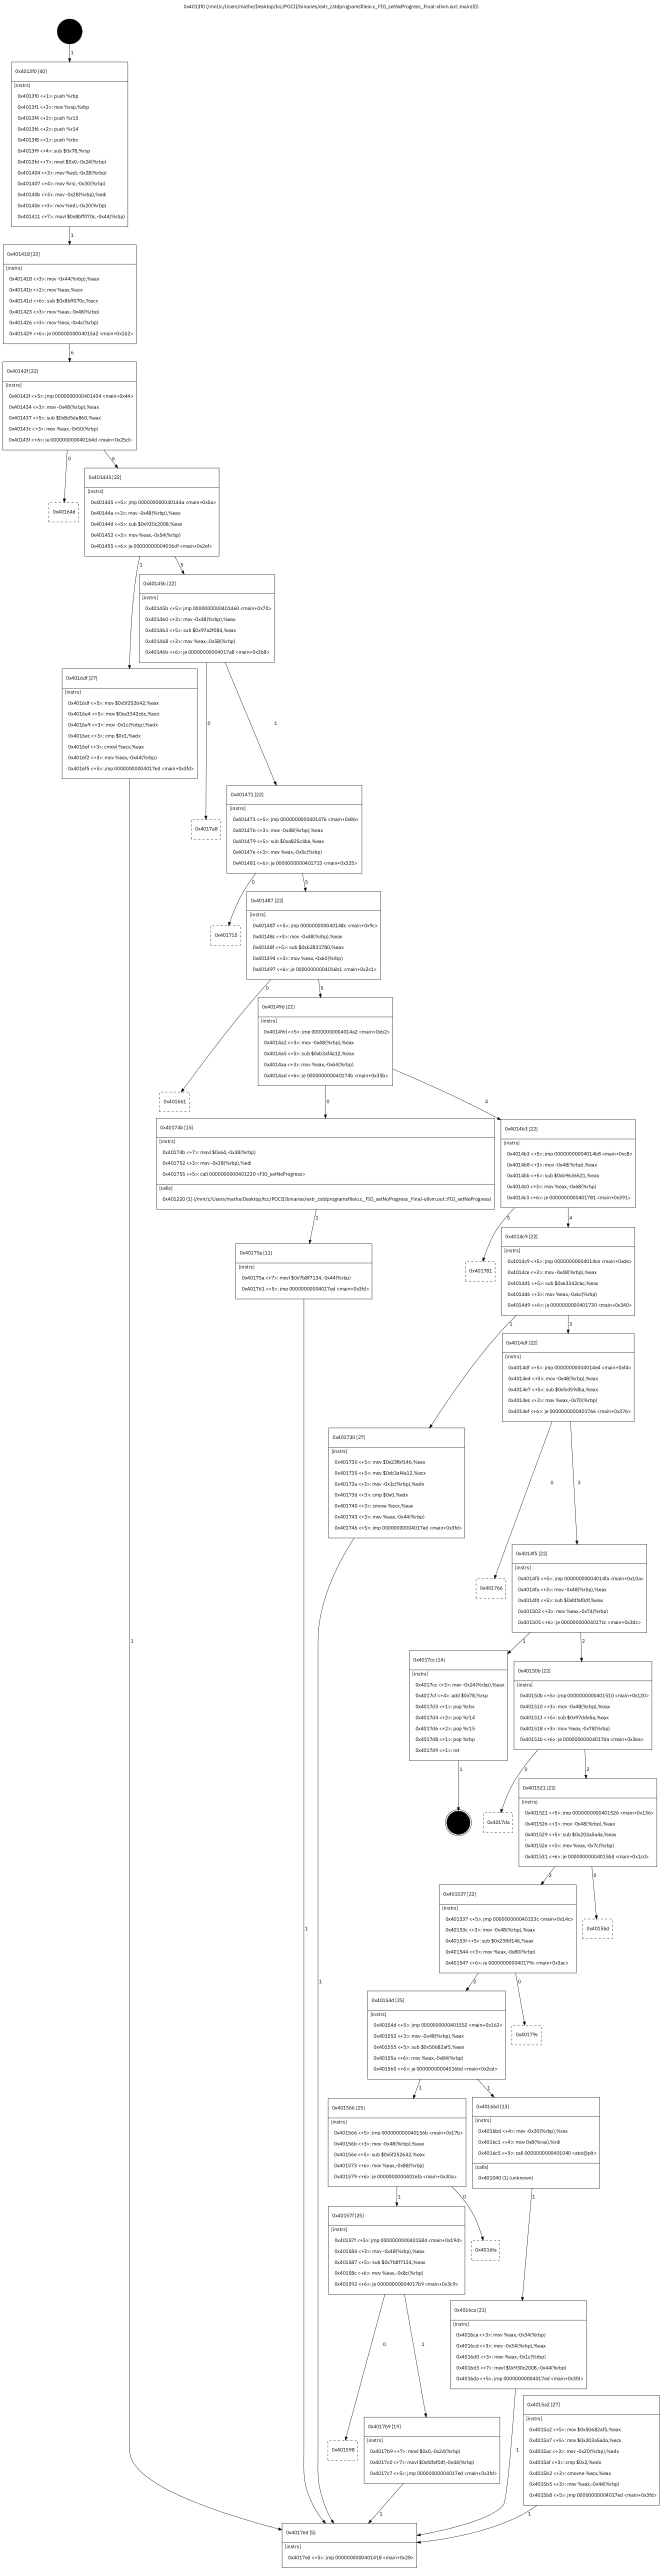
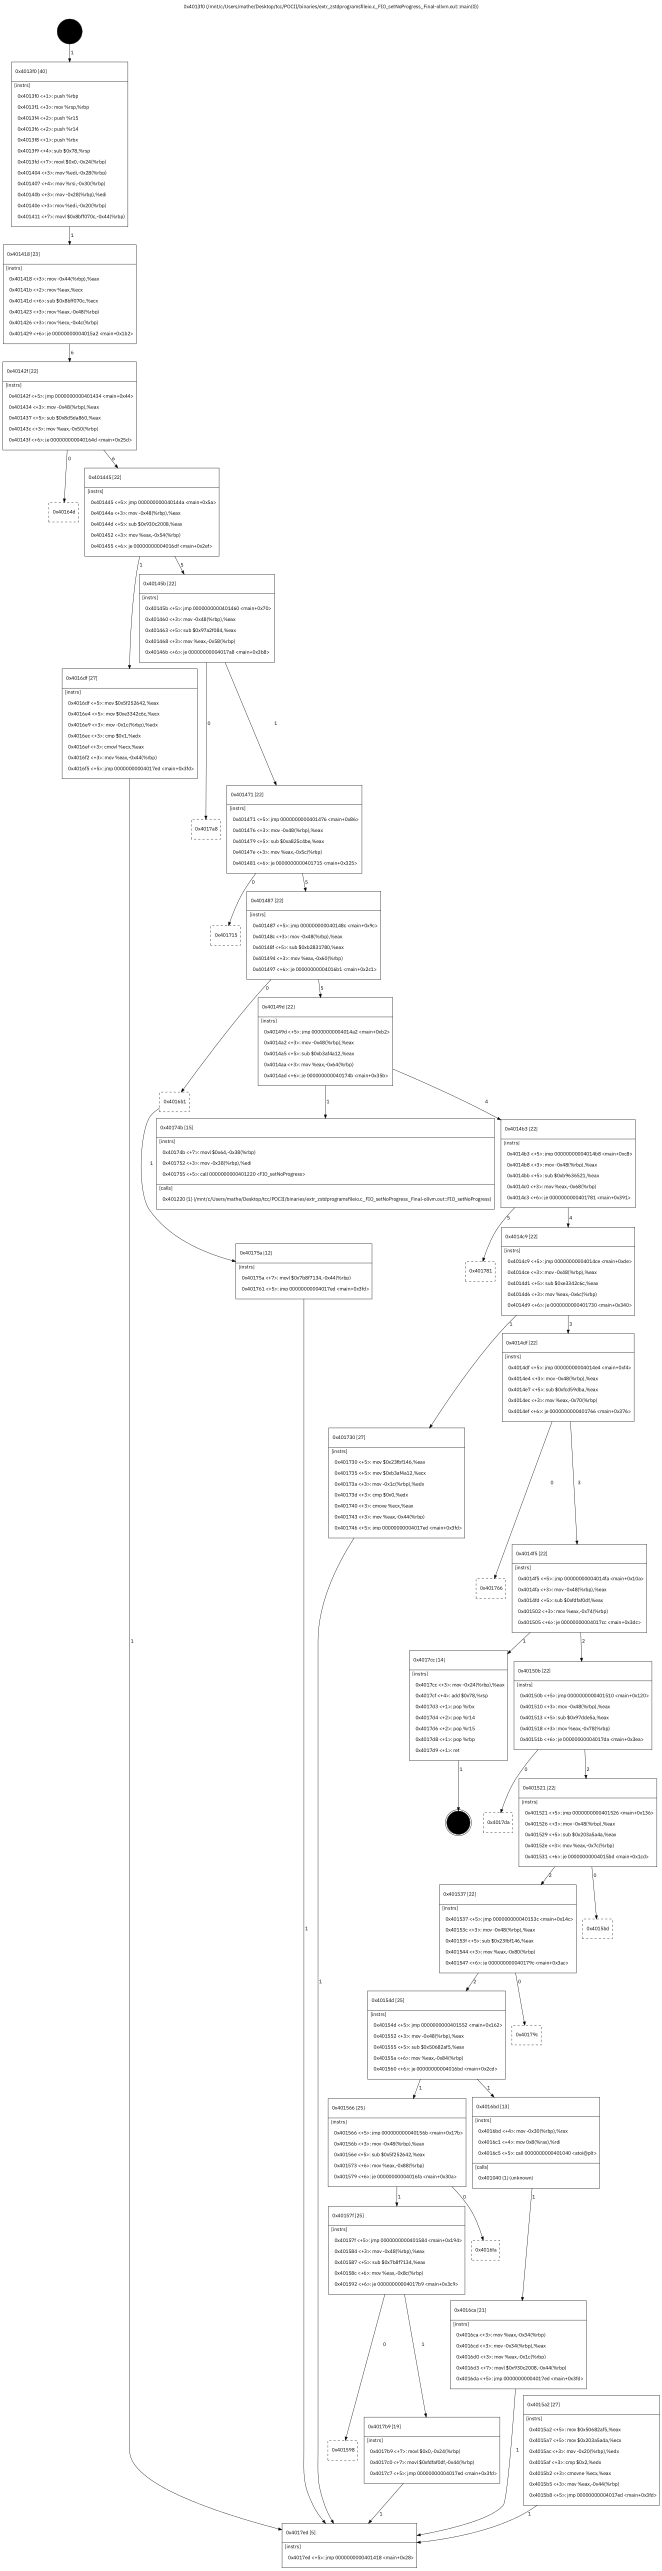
edge "0x40149d [22]" -> "0x40174b [15]": label " 0" -> " 1"
edge "0x40174b [15]" -> "0x40175a [12]": now "0x4016b1" -> "0x40175a [12]"
